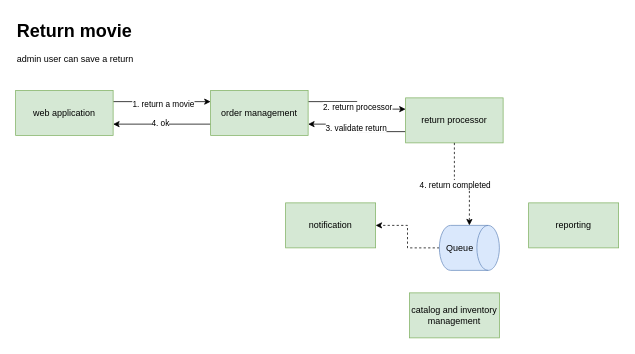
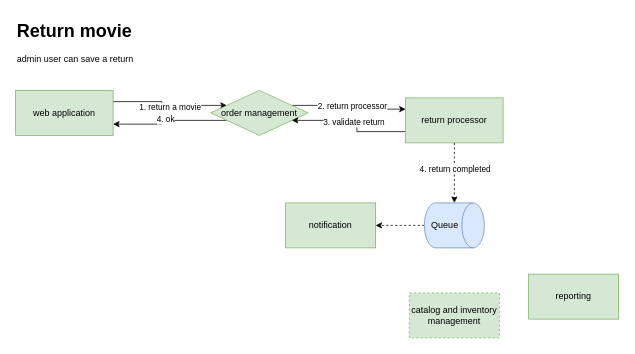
node "order management": shape rectangle -> diamond
node "reporting": moved (573, 225) -> (573, 297)
node "Queue": moved (469, 248) -> (454, 225)
node "catalog and inventory management": style solid -> dashed
